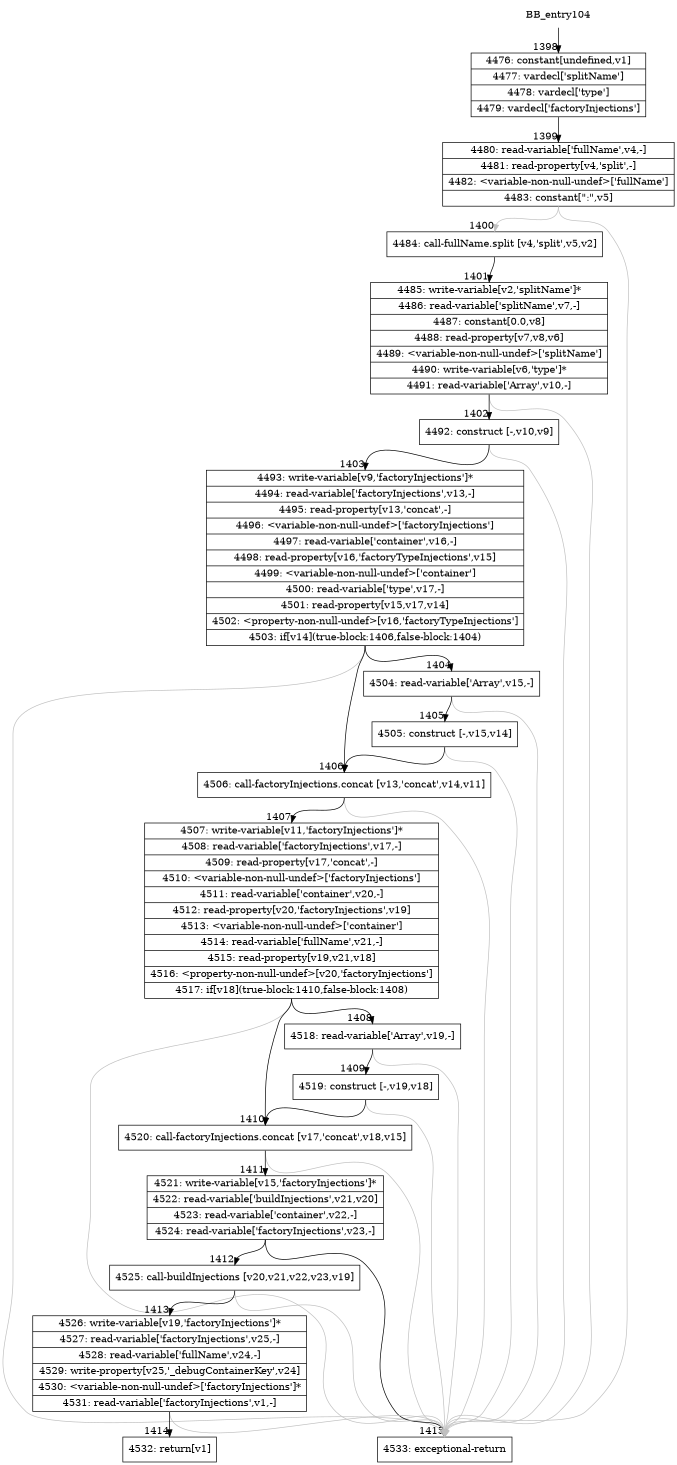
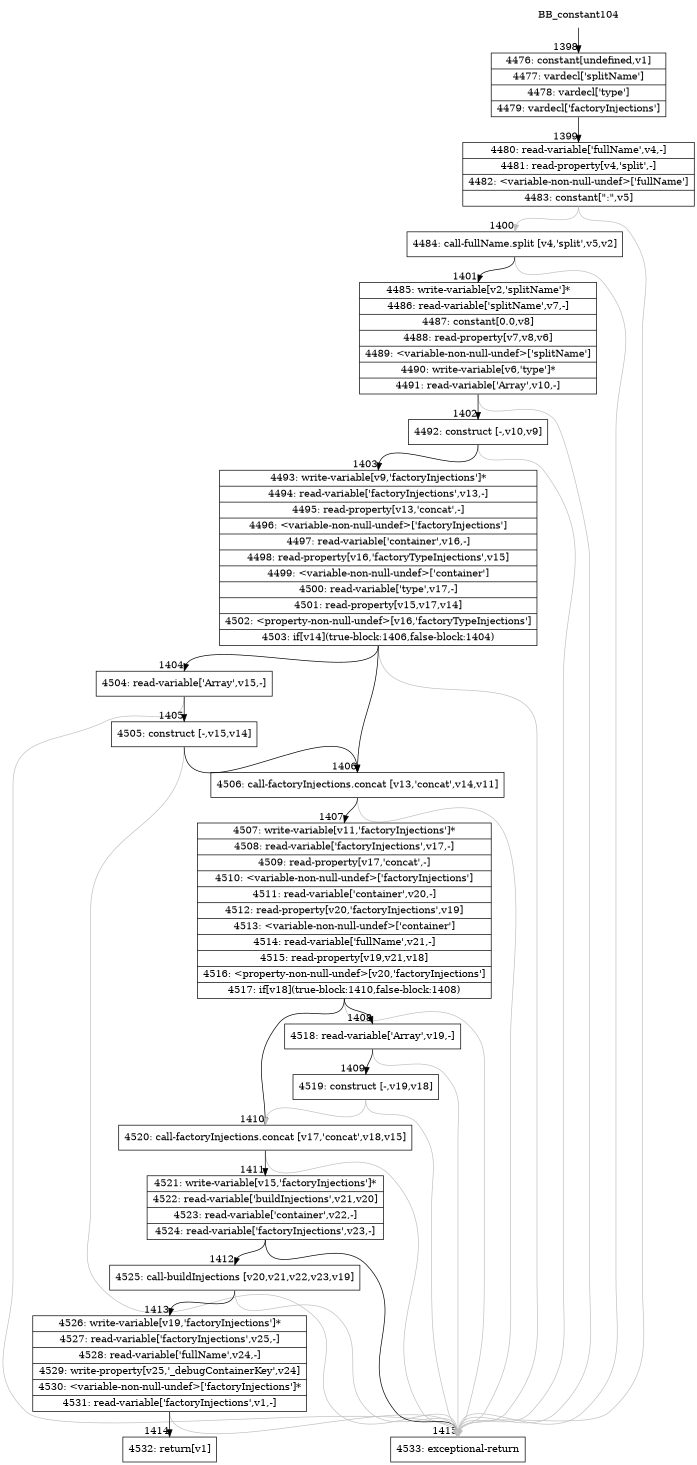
node "BB_entry104": label "BB_entry104" -> "BB_constant104"
edge "4484: call-fullName.split [v4,'split',v5,v2]" -> "4533: exceptional-return": added
edge "4519: construct [-,v19,v18]" -> "4520: call-factoryInjections.concat [v17,'concat',v18,v15]": color black -> gray
